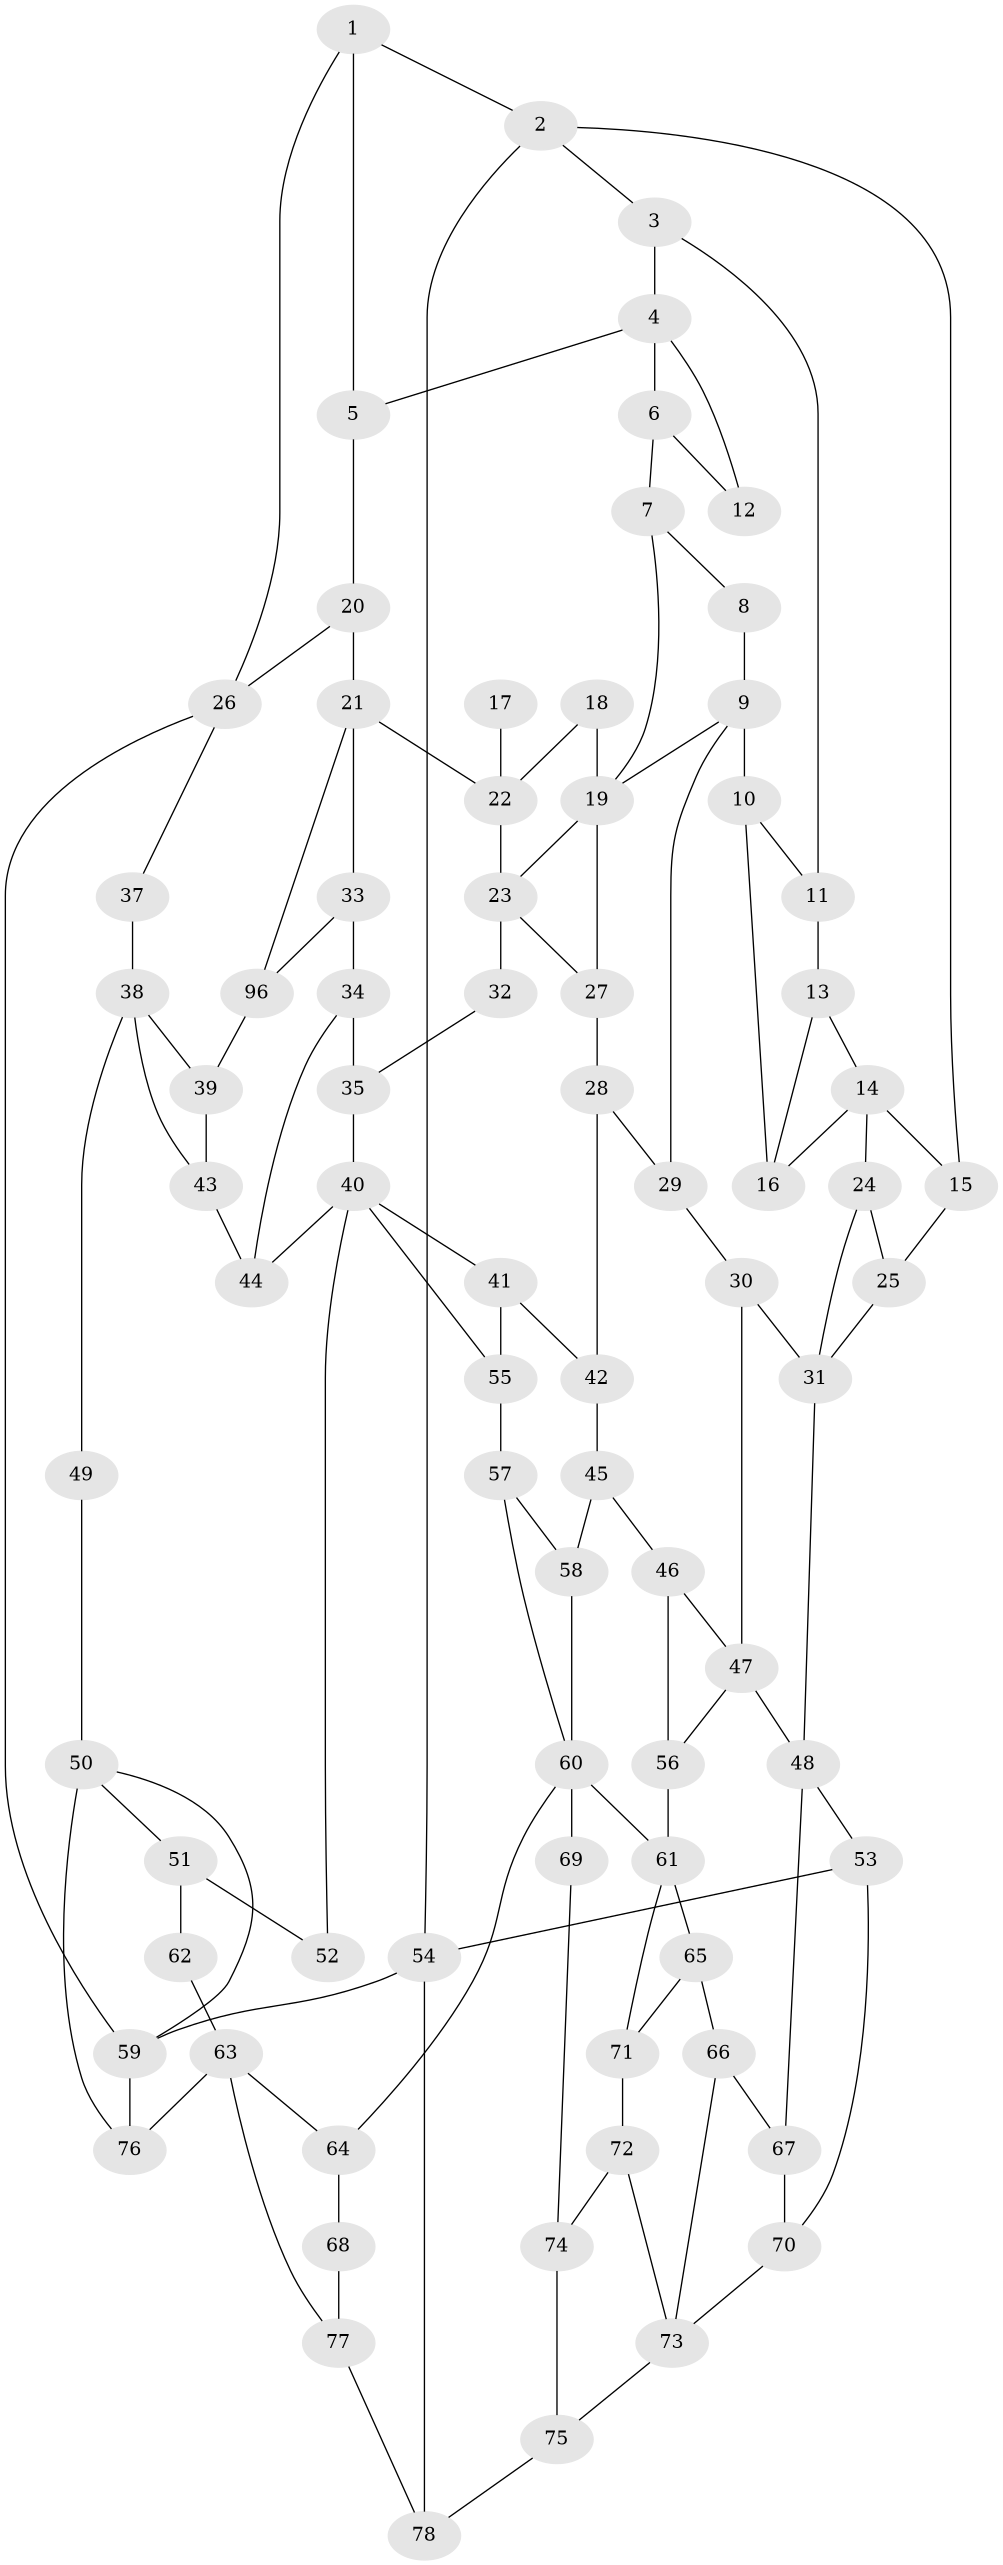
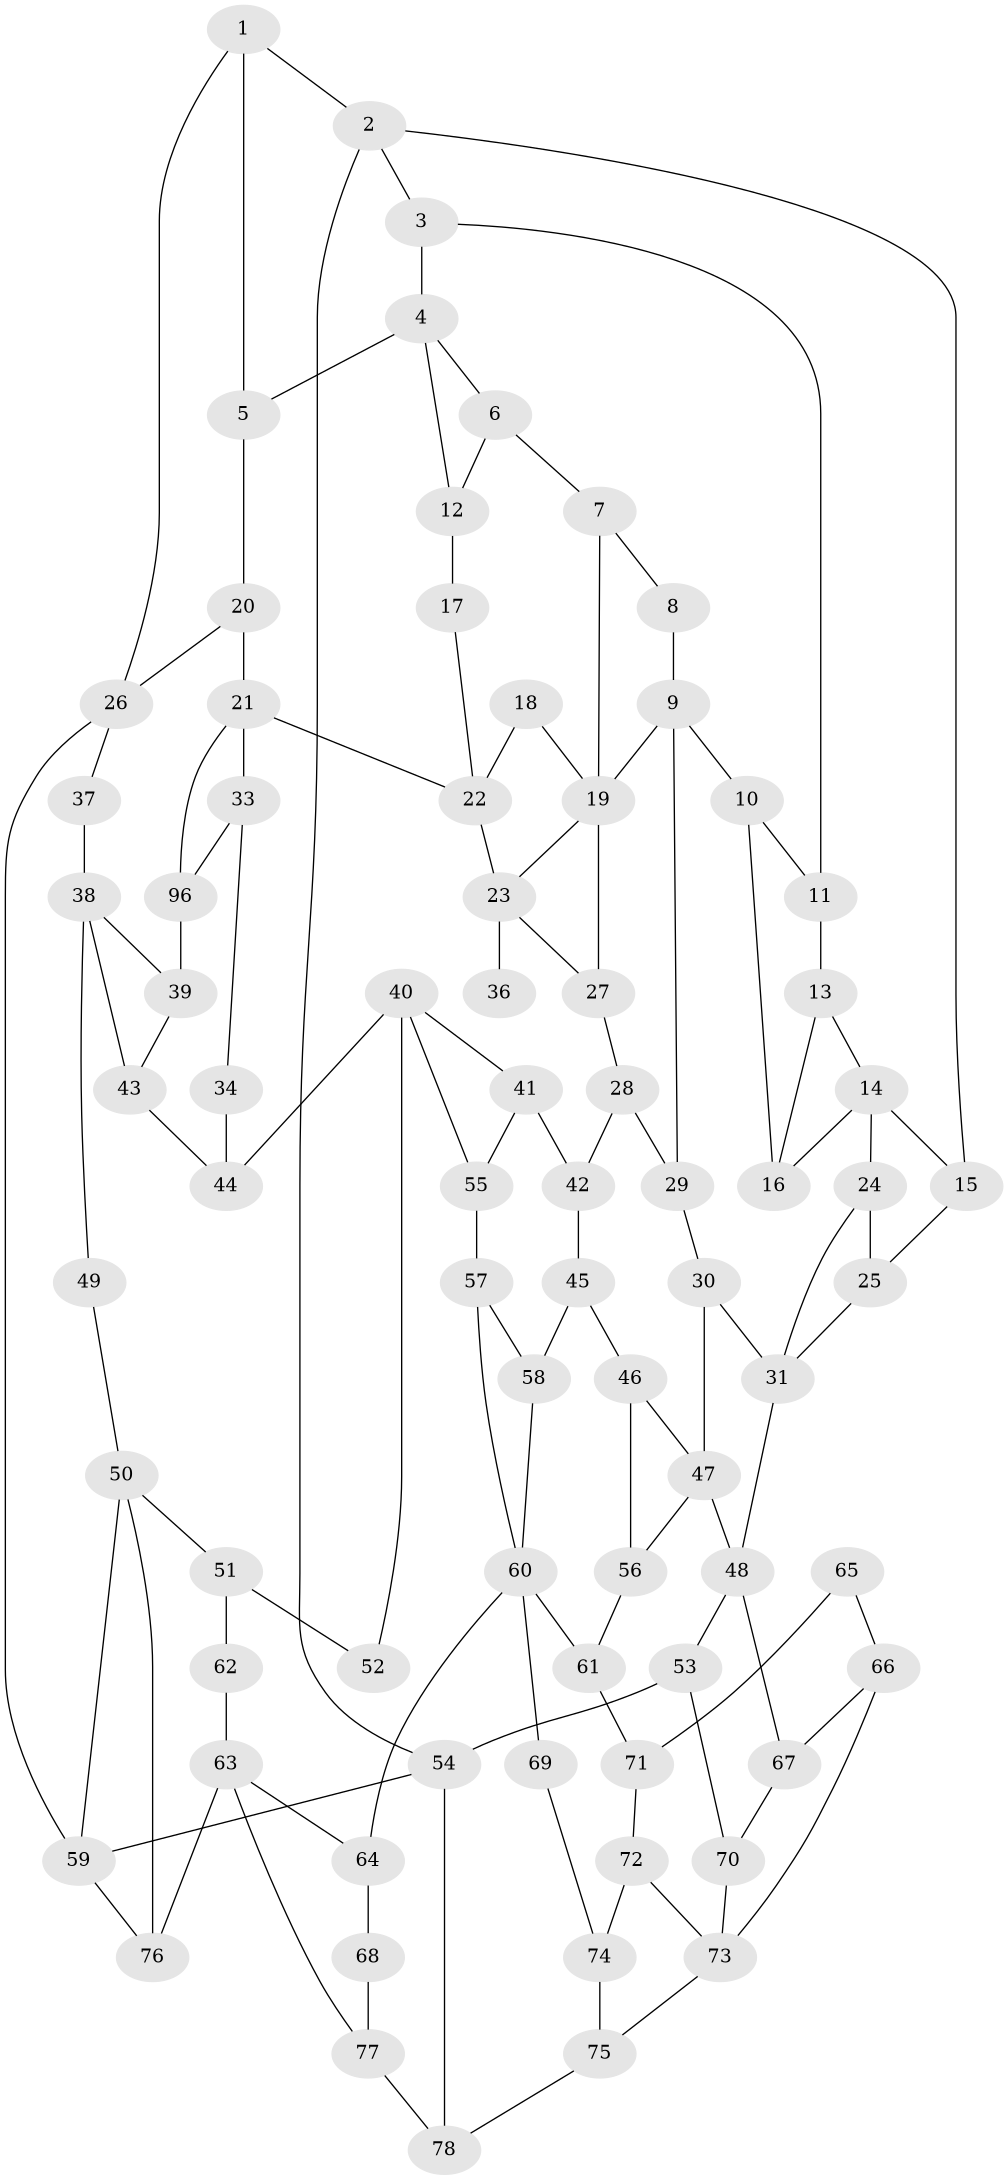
edge "12" -- "17": added
node "32": label "32" -> "36"
node "35": removed
edge "61" -- "65": removed
